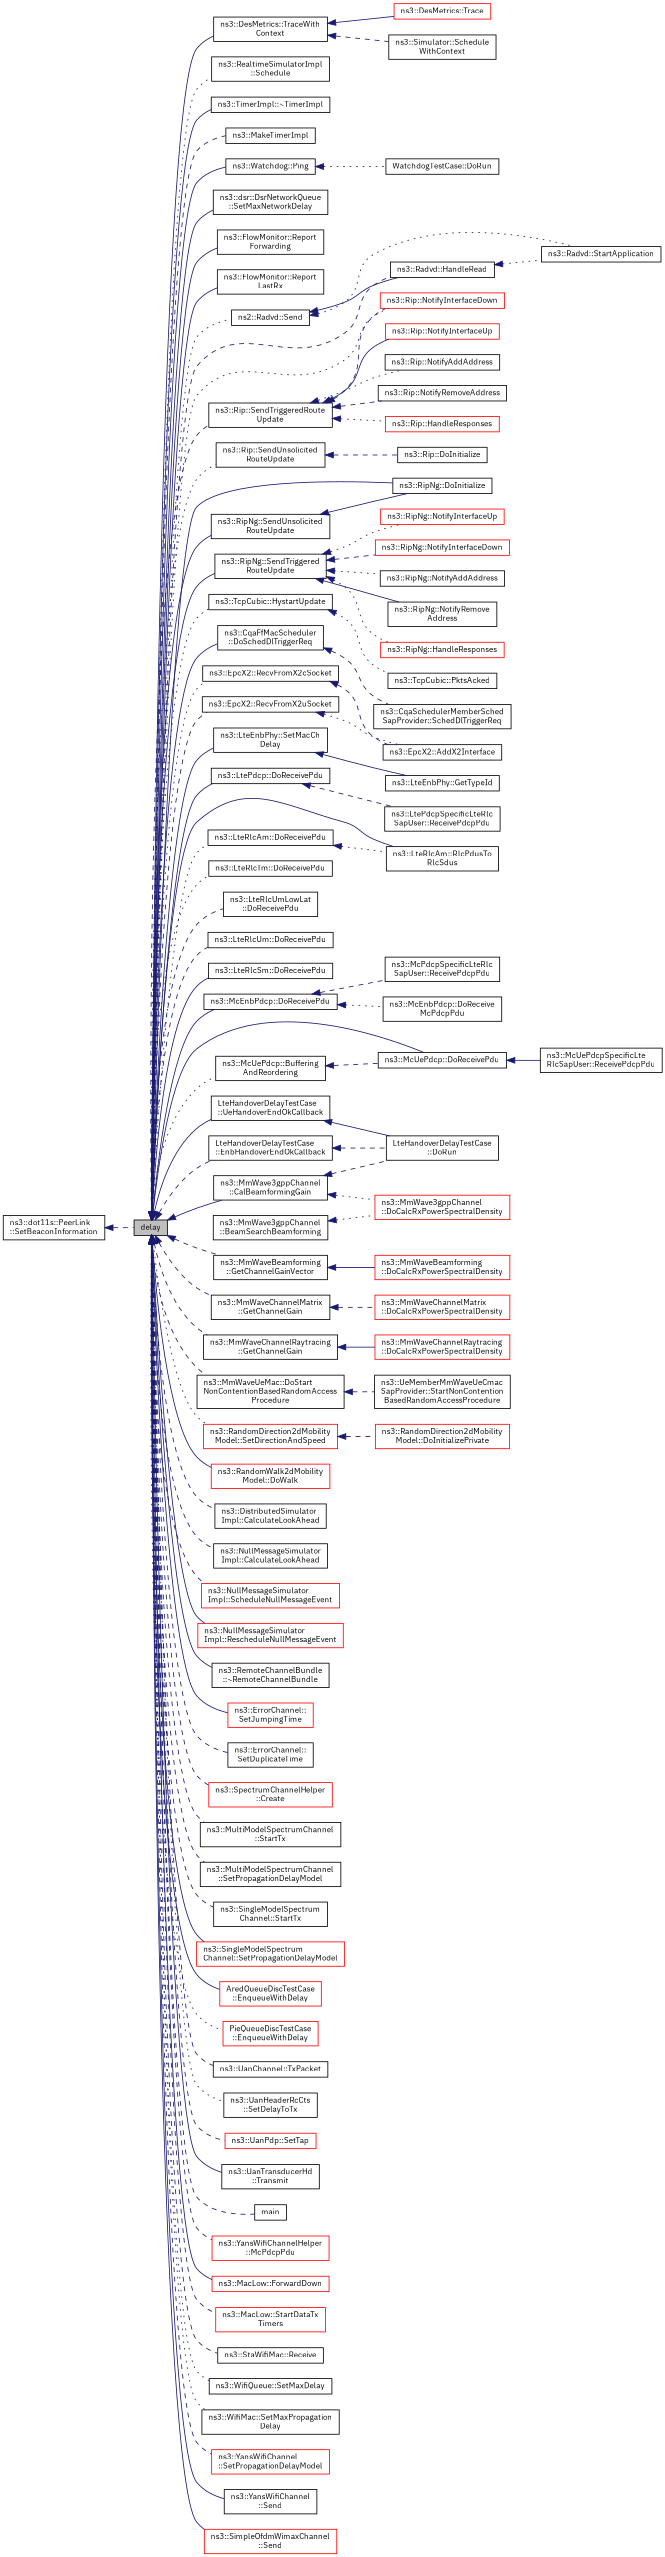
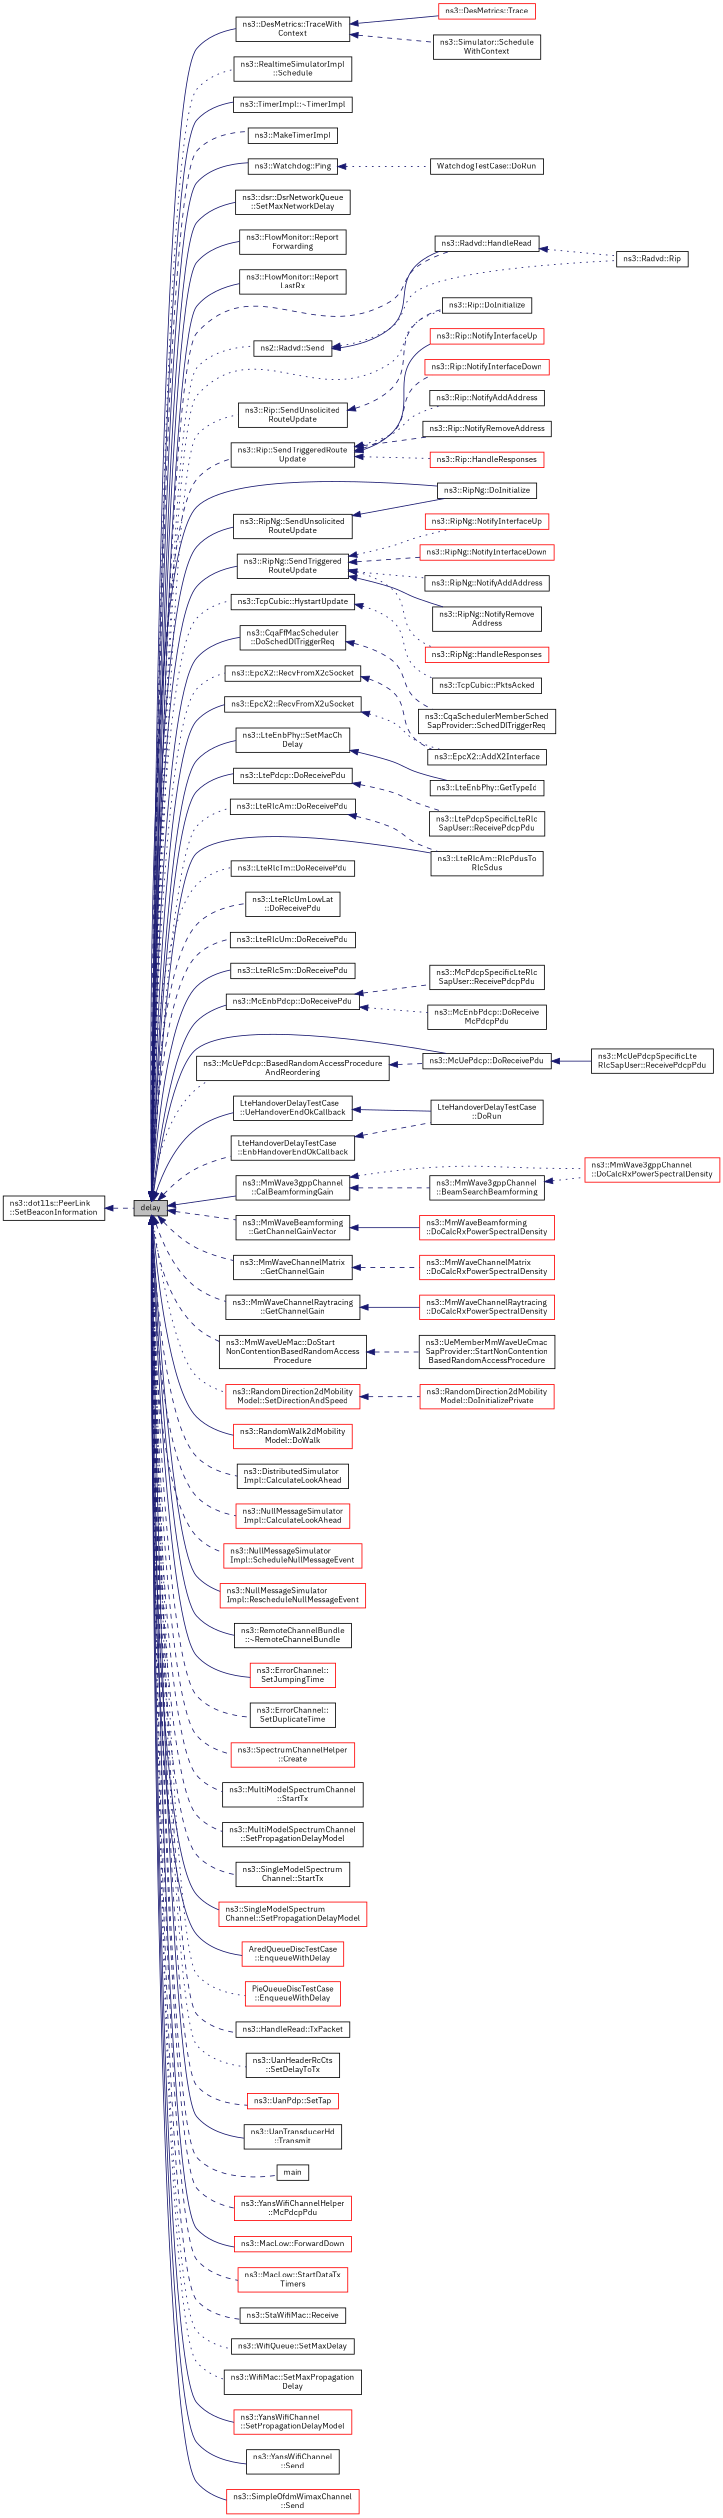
node "ns3::Radvd::StartApplication": label "ns3::Radvd::StartApplication" -> "ns3::Radvd::Rip"
edge "ns3::Rip::NotifyInterfaceDown" -> "delay": now "ns3::Rip::DoInitialize" -> "delay"
edge "ns3::LteRlcAm::RlcPdusTo RlcSdus" -> "ns3::LteRlcAm::DoReceivePdu": style dotted -> dashed
edge "ns3::EpcX2::RecvFromX2uSocket" -> "delay": style dashed -> solid
node "ns3::McUePdcp::Buffering AndReordering": label "ns3::McUePdcp::Buffering AndReordering" -> "ns3::McUePdcp::BasedRandomAccessProcedure AndReordering"
edge "LteHandoverDelayTestCase ::DoRun" -> "ns3::MmWave3gppChannel ::CalBeamformingGain": now "ns3::MmWave3gppChannel ::BeamSearchBeamforming" -> "ns3::MmWave3gppChannel ::CalBeamformingGain"
node "ns3::NullMessageSimulator Impl::CalculateLookAhead": color black -> red
edge "ns3::YansWifiChannel ::SetPropagationDelayModel" -> "delay": style dashed -> solid
node "ns3::UanChannel::TxPacket": label "ns3::UanChannel::TxPacket" -> "ns3::HandleRead::TxPacket"
